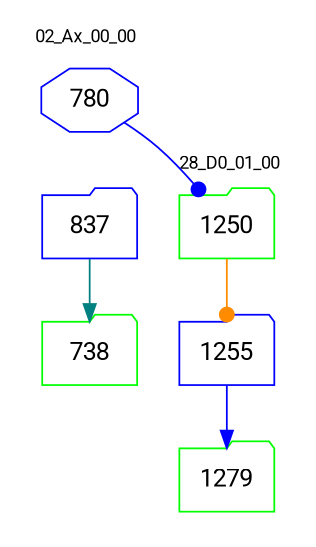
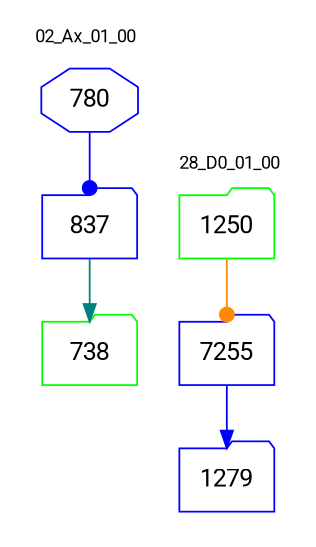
cluster "02_Ax_00_00": label "02_Ax_00_00" -> "02_Ax_01_00"
edge "780" -> "1250": now "780" -> "837"
node "1255": label "1255" -> "7255"
node "1279": color green -> blue
